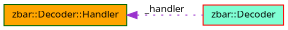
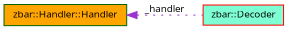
node "zbar::Decoder::Handler": label "zbar::Decoder::Handler" -> "zbar::Handler::Handler"
